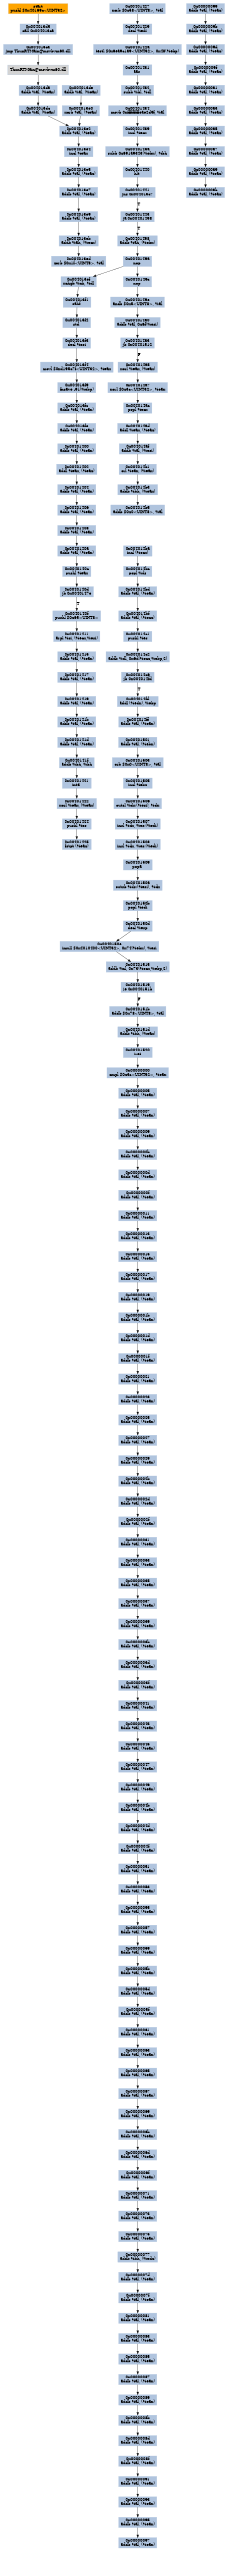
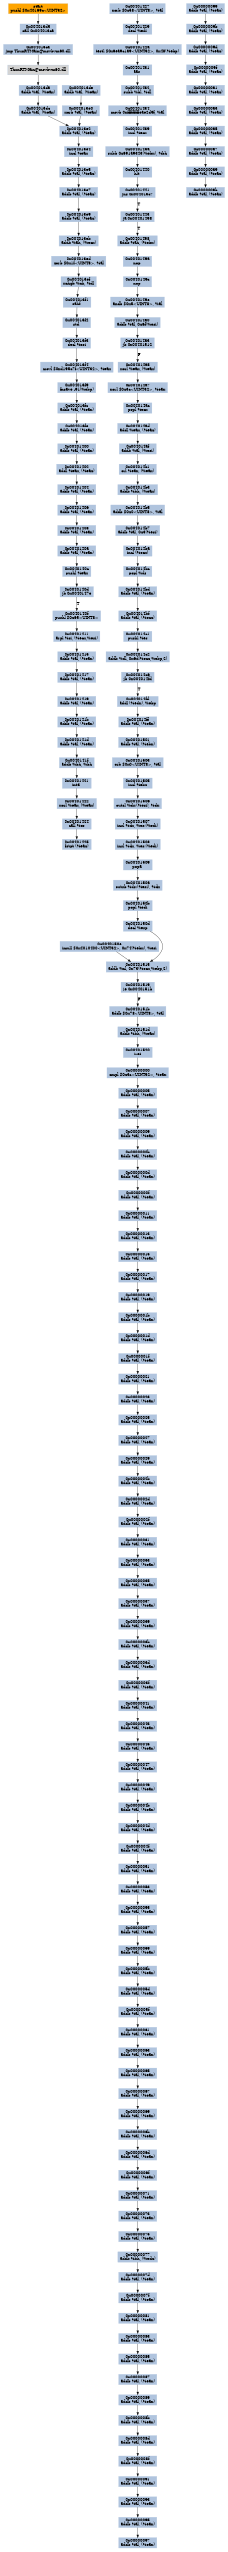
edge "0x0040149a nop" -> "0x004013ef xchgb %ch, %dl": now "0x004013ed xorb $0x1f<UINT8>, %al" -> "0x004013ef xchgb %ch, %dl"
node "0x004014b7 addb %al, 0x3(%esi)": added
edge "0x004014ff addb %al, (%eax)" -> "0x00401501 addb %al, (%ebx)": added
node "0x00401424 pushl %es": label "0x00401424 pushl %es" -> "0x00401424 call %es"
edge "0x0040150d decl %esp" -> "0x0040150e imull $0x4010400<UINT32>, 0x74(%ebx), %esi": now "0x0040150d decl %esp" -> "0x00401515 addb %cl, 0x73(%ecx,%ebp,2)"
